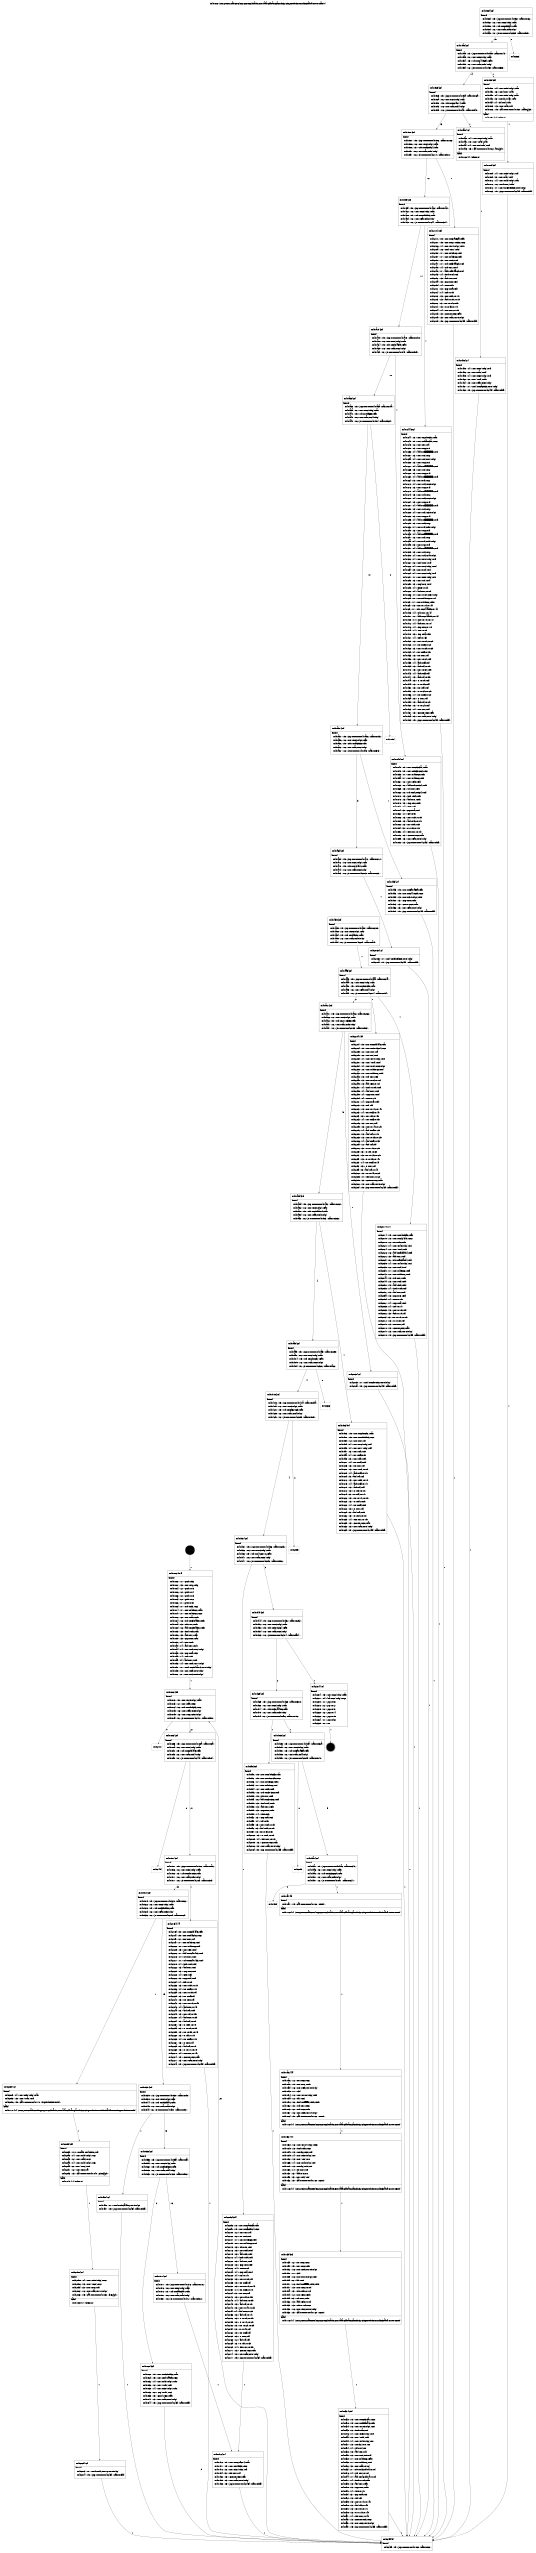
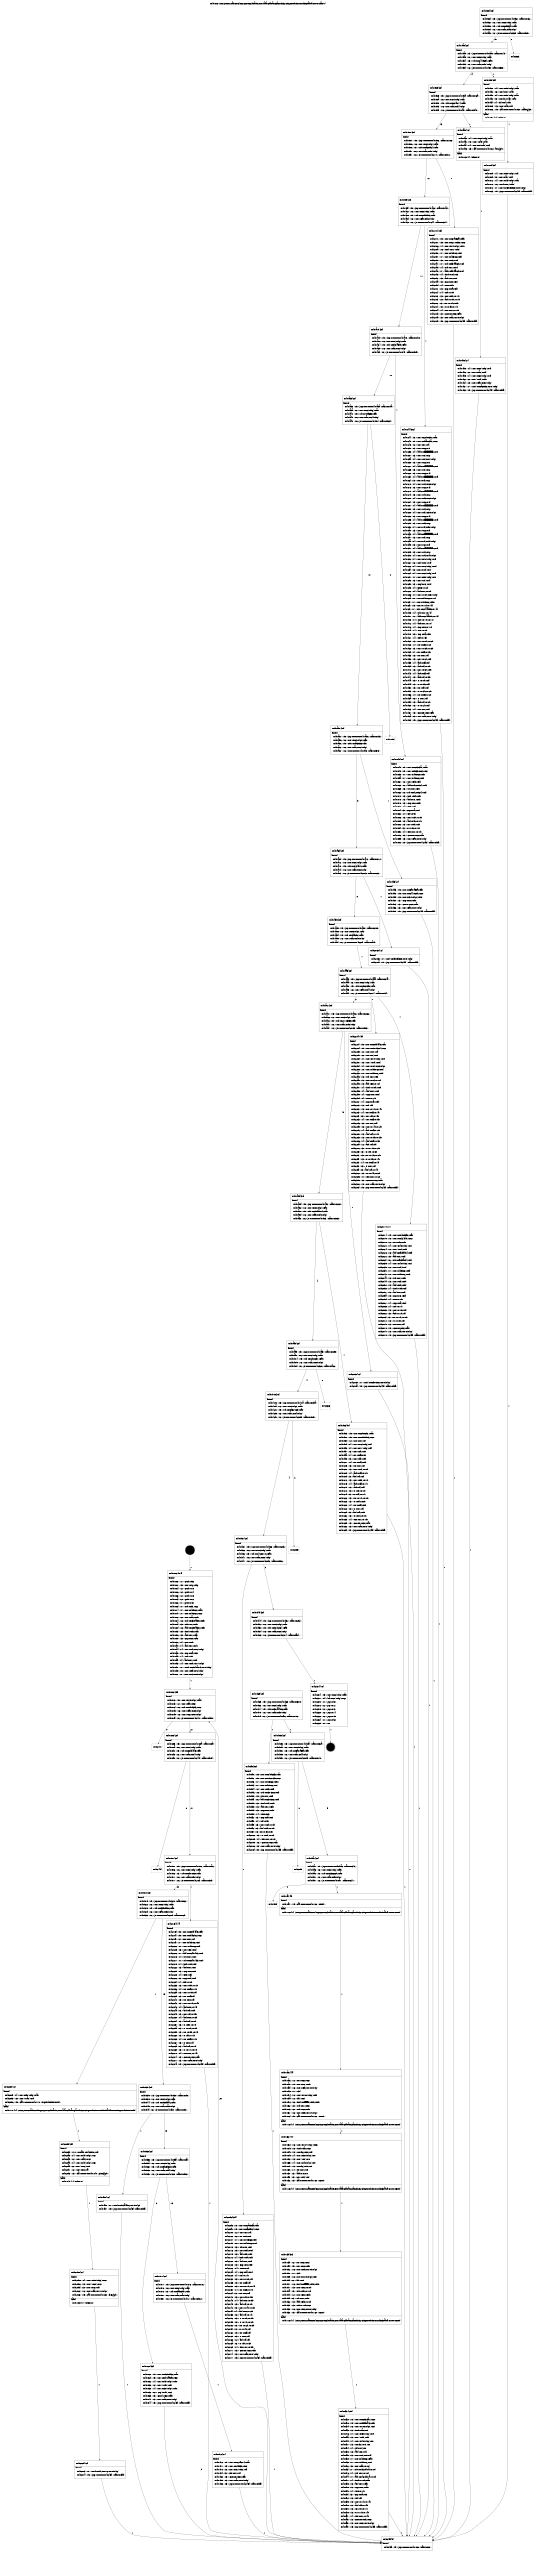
edge "0x401a6d [28]" -> "0x401a89 [28]": added, label "8"
edge "0x401b4d [28]" -> "0x401b69 [28]": removed, label "2"
edge "0x4020f6 [134]" -> "0x401d72 [27]": now "0x4020f6 [134]" -> "0x40245f [5]"
